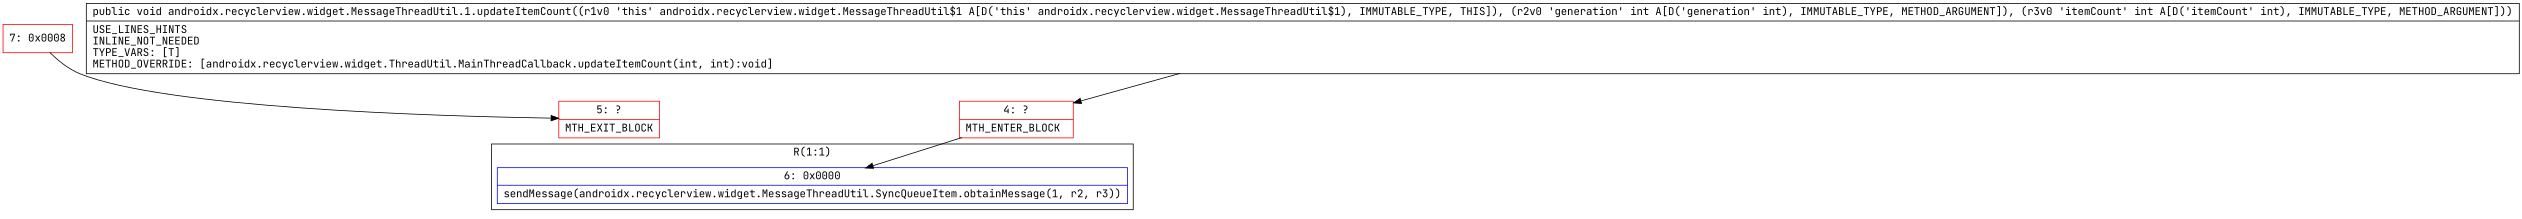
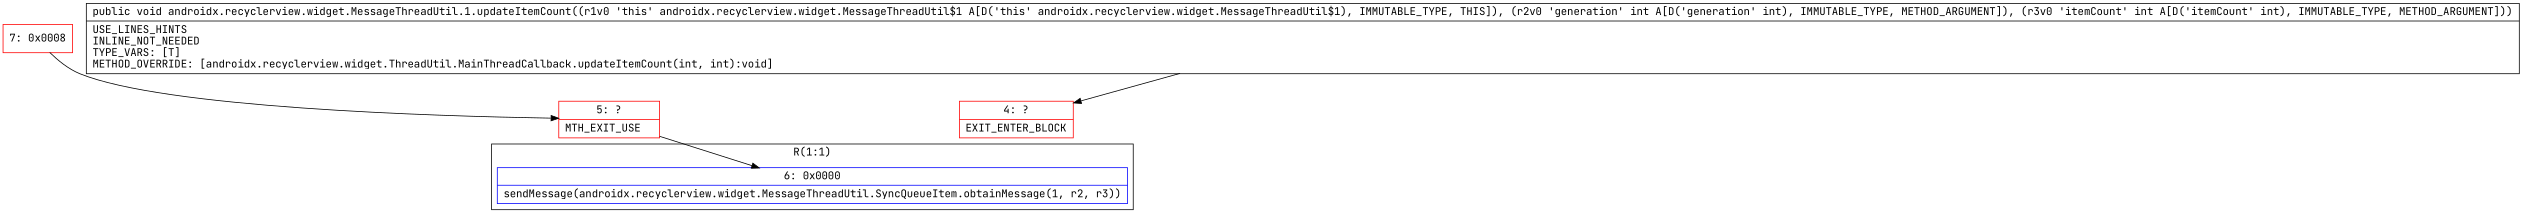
node "5: ?": text "MTH_EXIT_BLOCK" -> "MTH_EXIT_USE"
node "4: ?": text "MTH_ENTER_BLOCK" -> "EXIT_ENTER_BLOCK"
edge "4: ?" -> "6: 0x0000": now "5: ?" -> "6: 0x0000"
